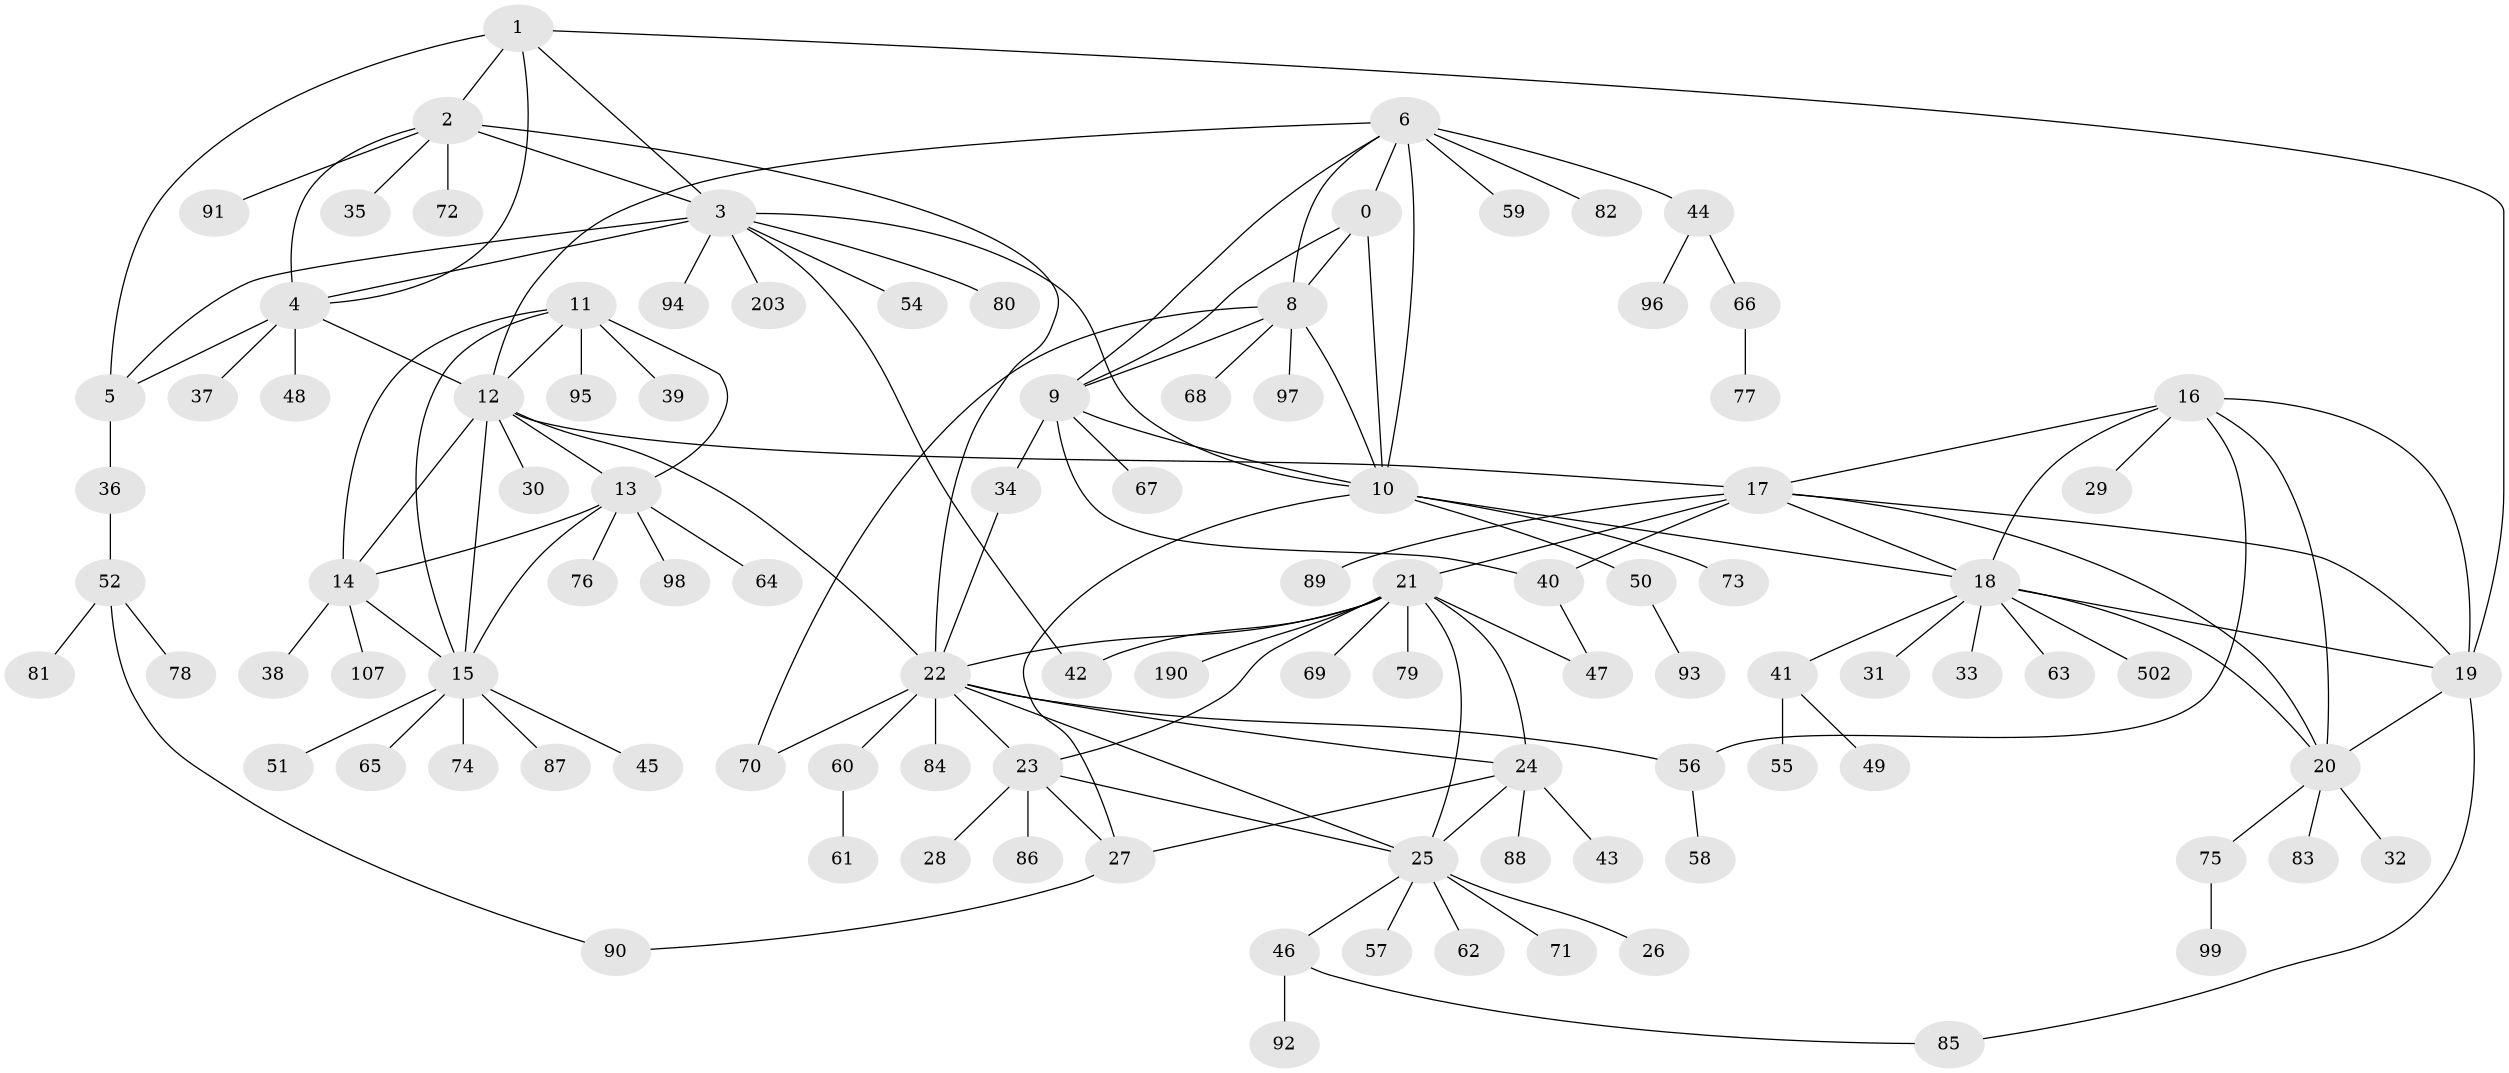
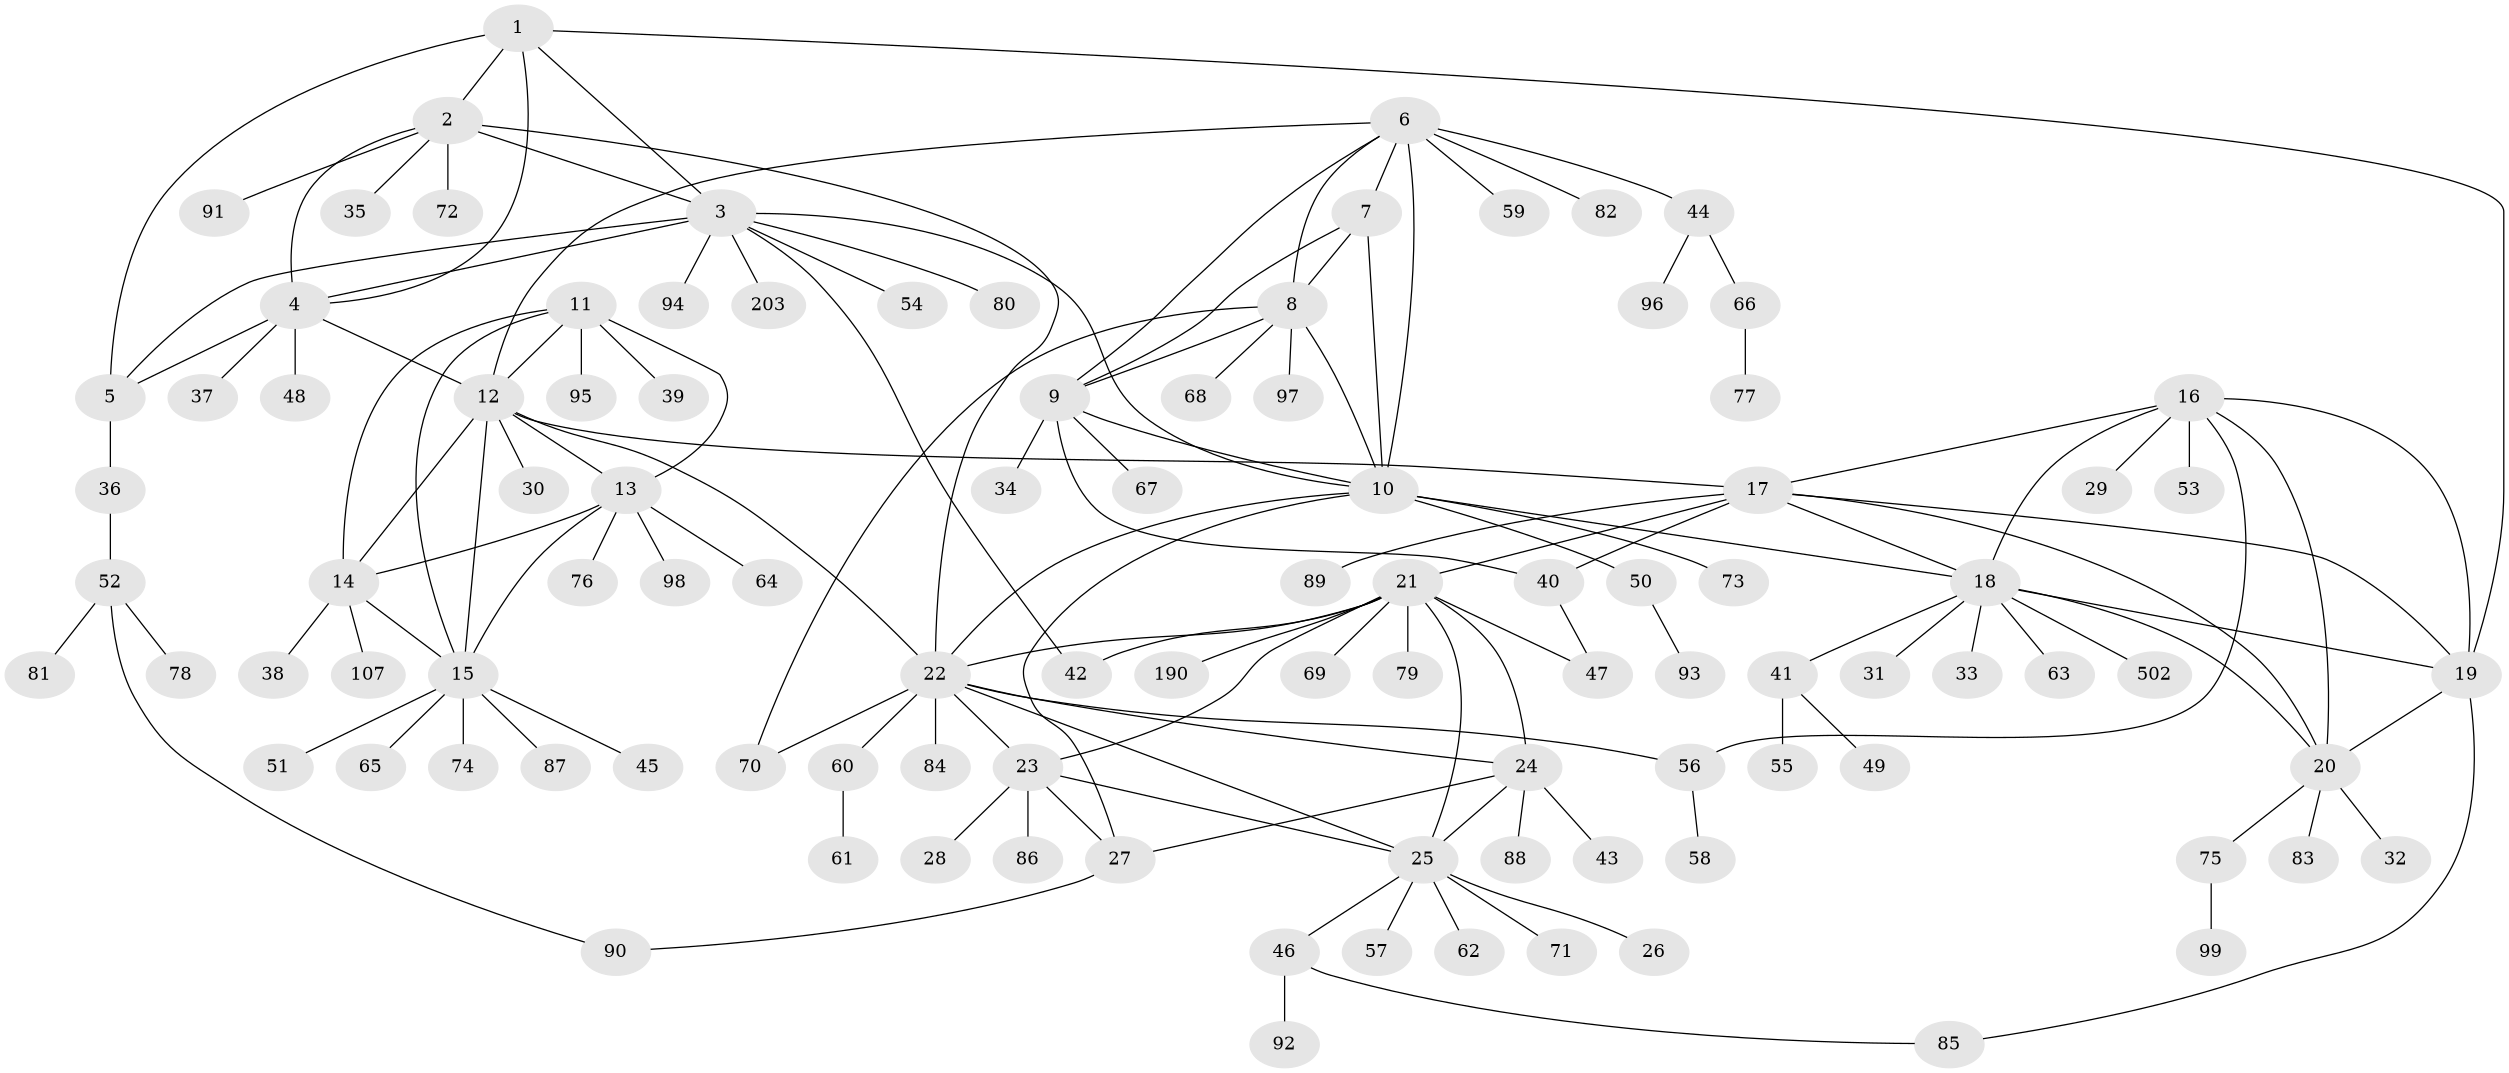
node "0": label "0" -> "7"
node "53": added
edge "34" -- "22": now "10" -- "22"
